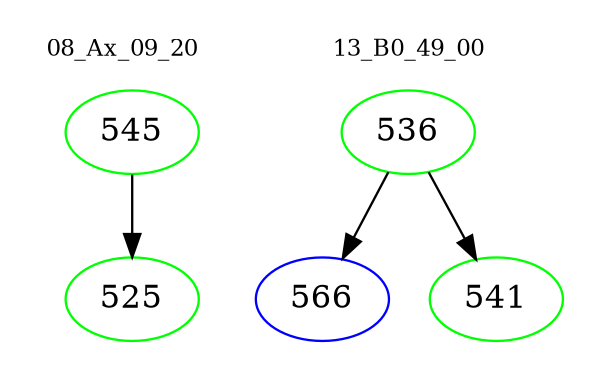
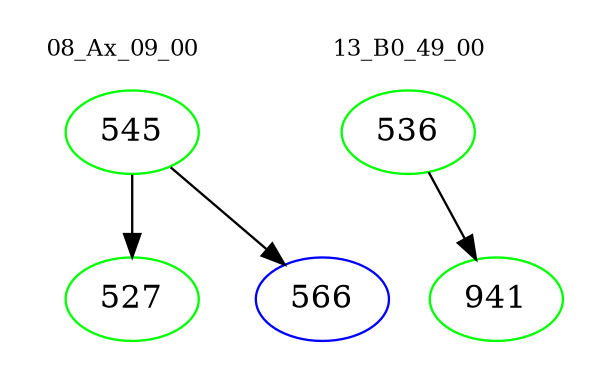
cluster "08_Ax_09_20": label "08_Ax_09_20" -> "08_Ax_09_00"
edge "536" -> "566": now "545" -> "566"
node "525": label "525" -> "527"
node "541": label "541" -> "941"
